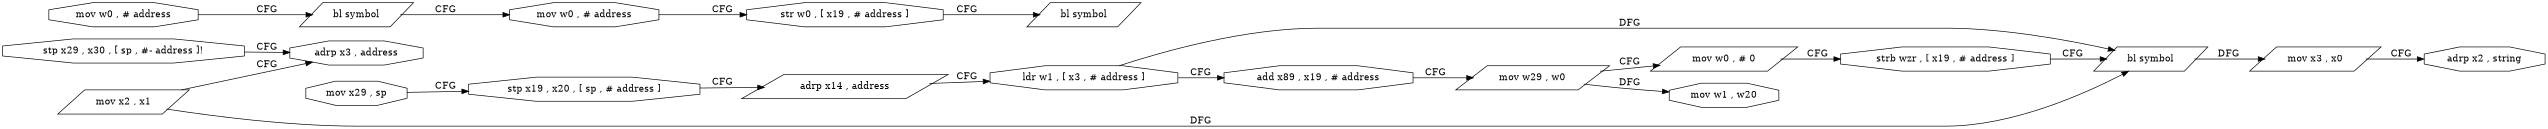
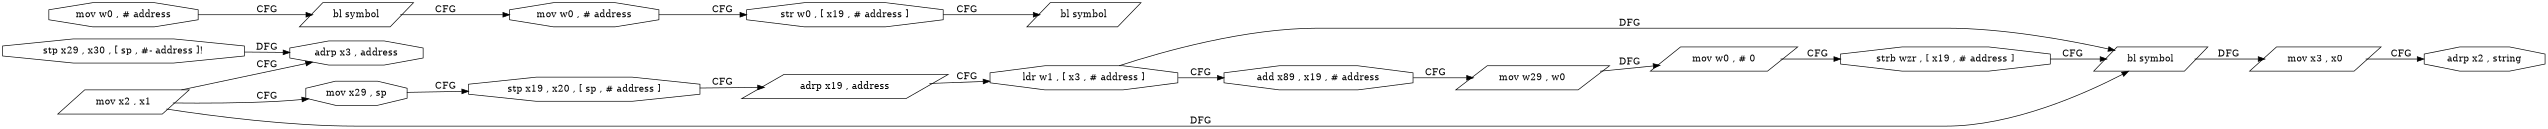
edge "stp x29 , x30 , [ sp , #- address ]!" -> "adrp x3 , address": label "CFG" -> "DFG"
edge "mov w29 , w0" -> "mov w0 , # 0": label "CFG" -> "DFG"
node "adrp x14 , address": label "adrp x14 , address" -> "adrp x19 , address"
node "mov w1 , w20": removed
edge "mov x2 , x1" -> "mov x29 , sp": added, label "CFG"
